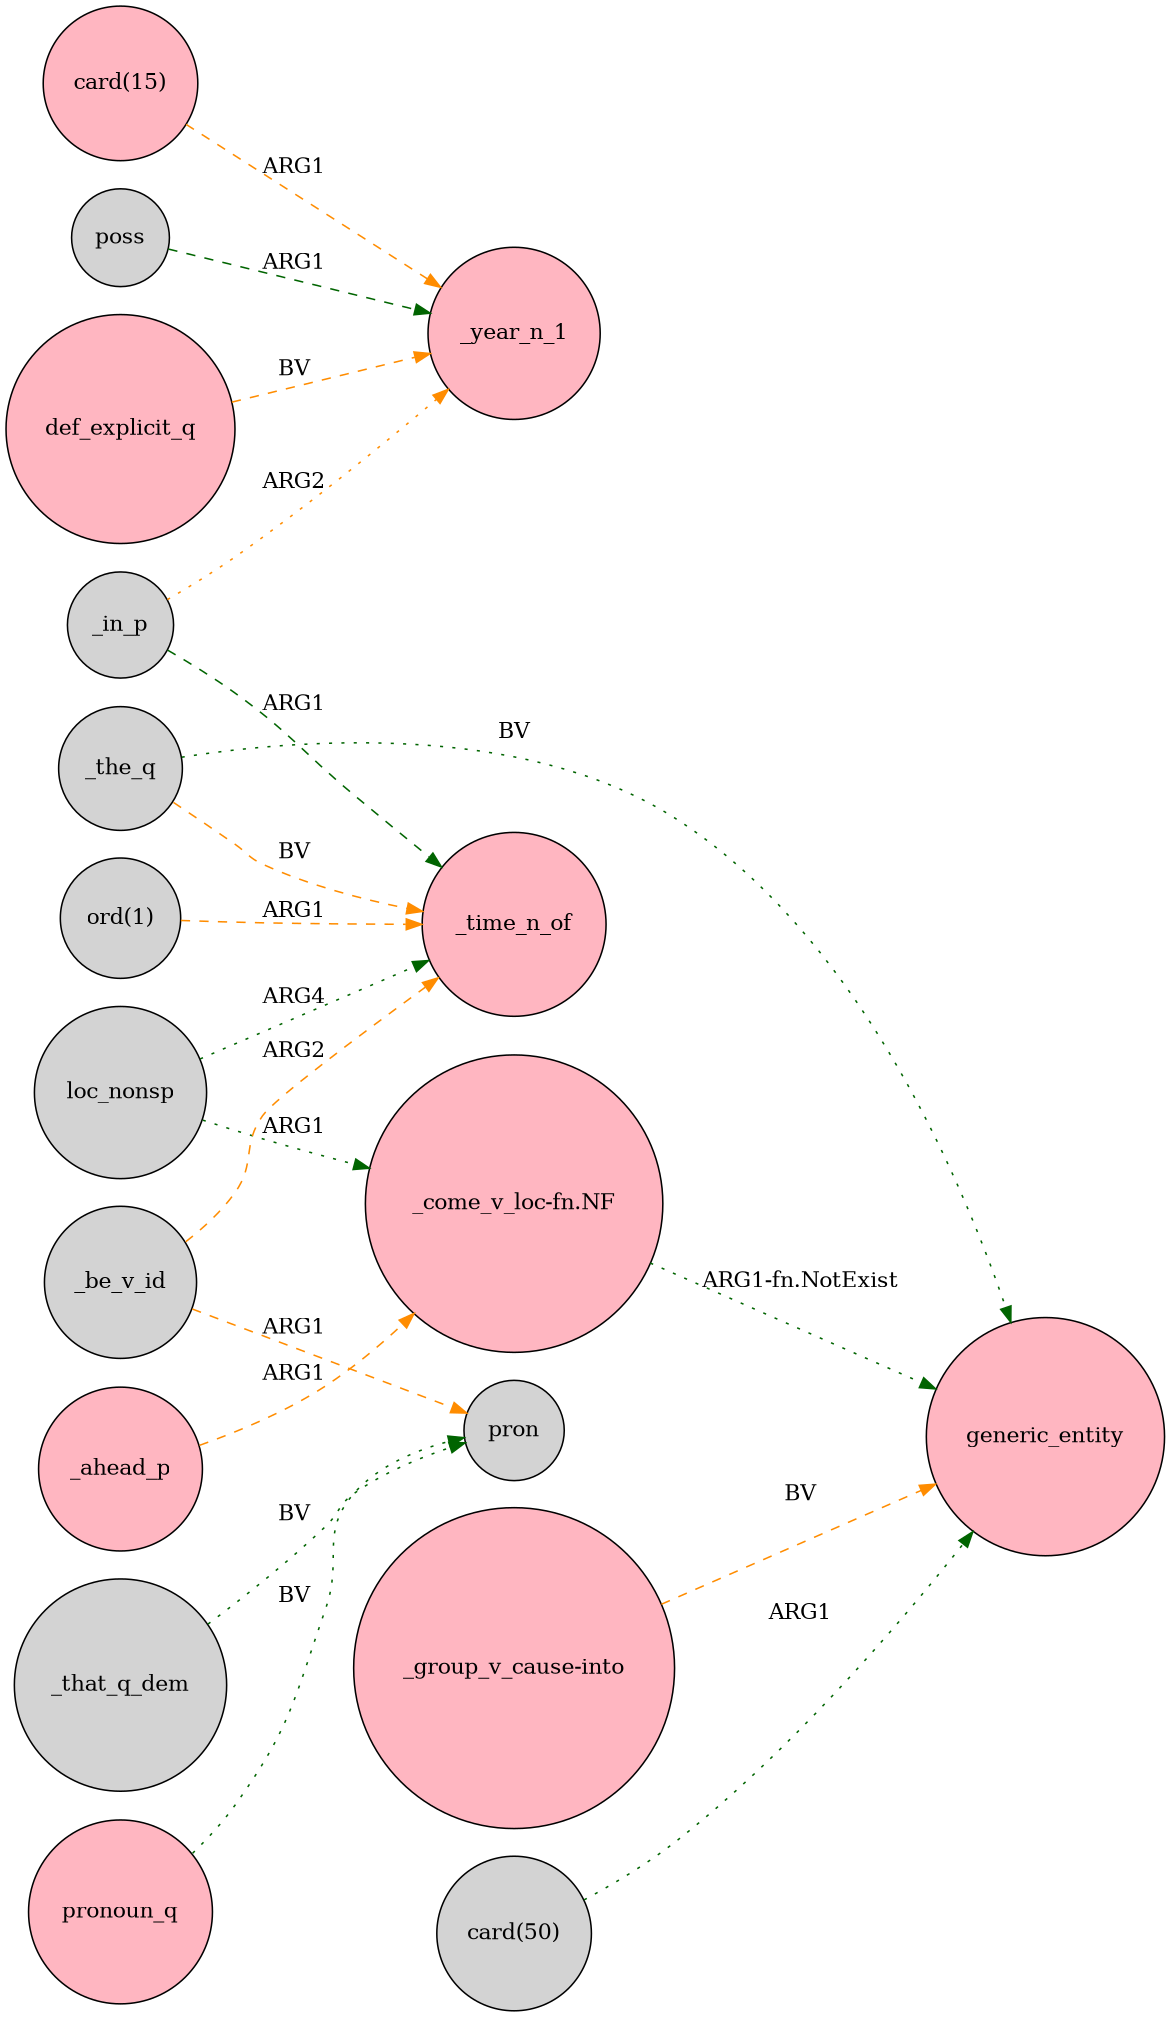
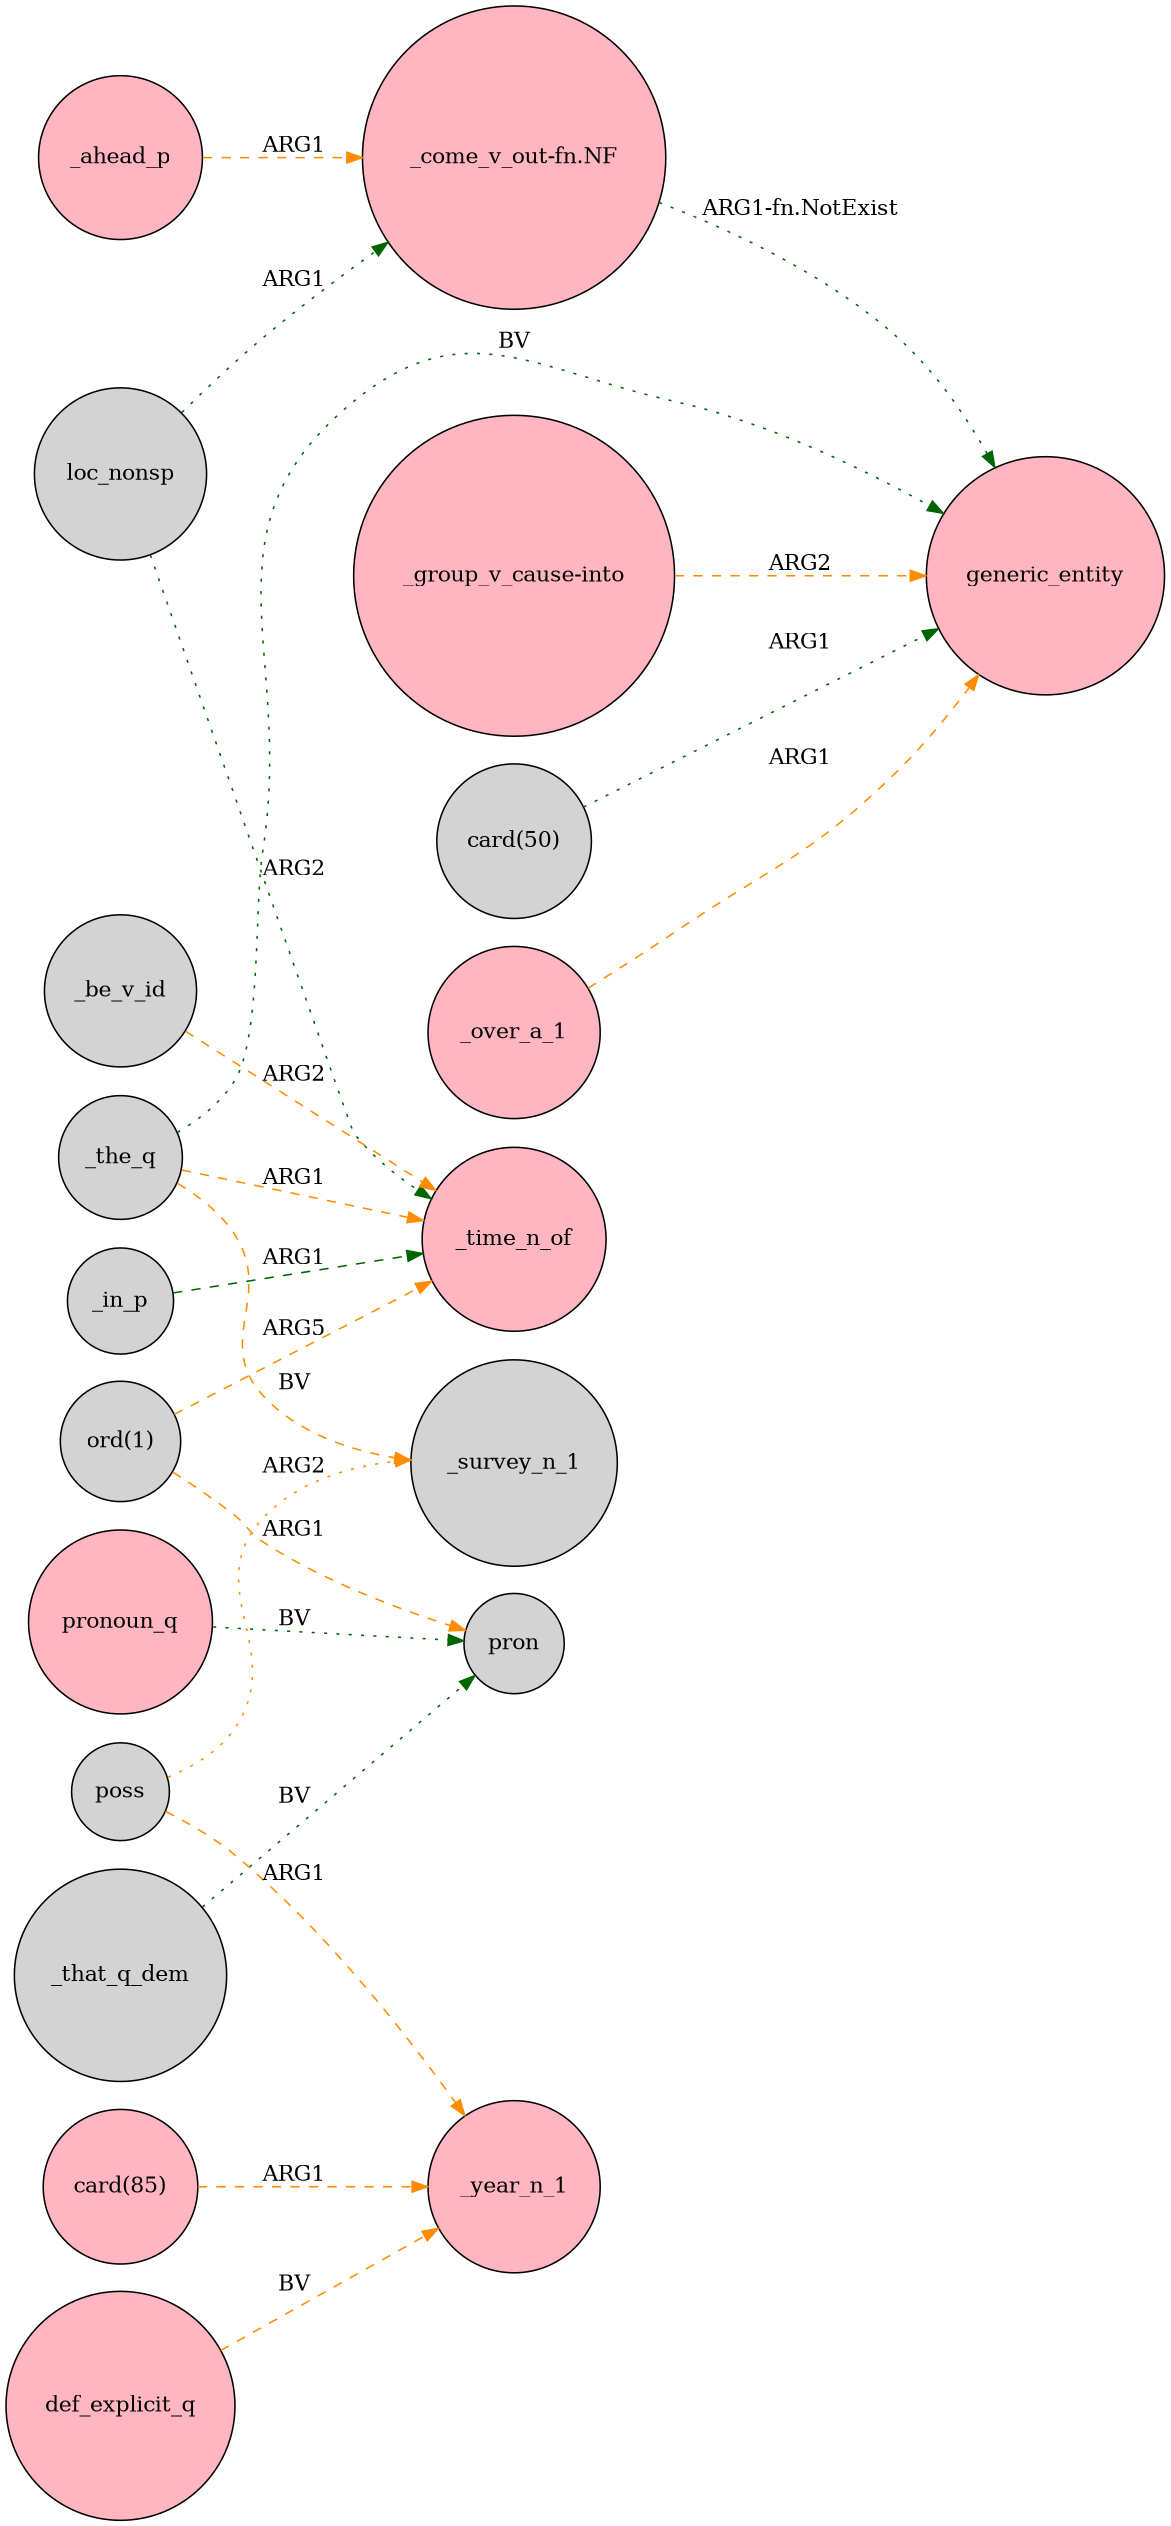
node "card(15)": label "card(15)" -> "card(85)"
edge "poss" -> "_year_n_1": color darkgreen -> darkorange
edge "_in_p" -> "_year_n_1": removed, label "ARG2"
edge "_the_q" -> "_time_n_of": label "BV" -> "ARG1"
edge "ord(1)" -> "_time_n_of": label "ARG1" -> "ARG5"
edge "loc_nonsp" -> "_time_n_of": label "ARG4" -> "ARG2"
node "_over_a_1": added
node "_come_v_loc-fn.NF": label "_come_v_loc-fn.NF" -> "_come_v_out-fn.NF"
edge "_be_v_id" -> "pron": now "ord(1)" -> "pron"
node "_survey_n_1": added
edge "_group_v_cause-into" -> "generic_entity": label "BV" -> "ARG2"
